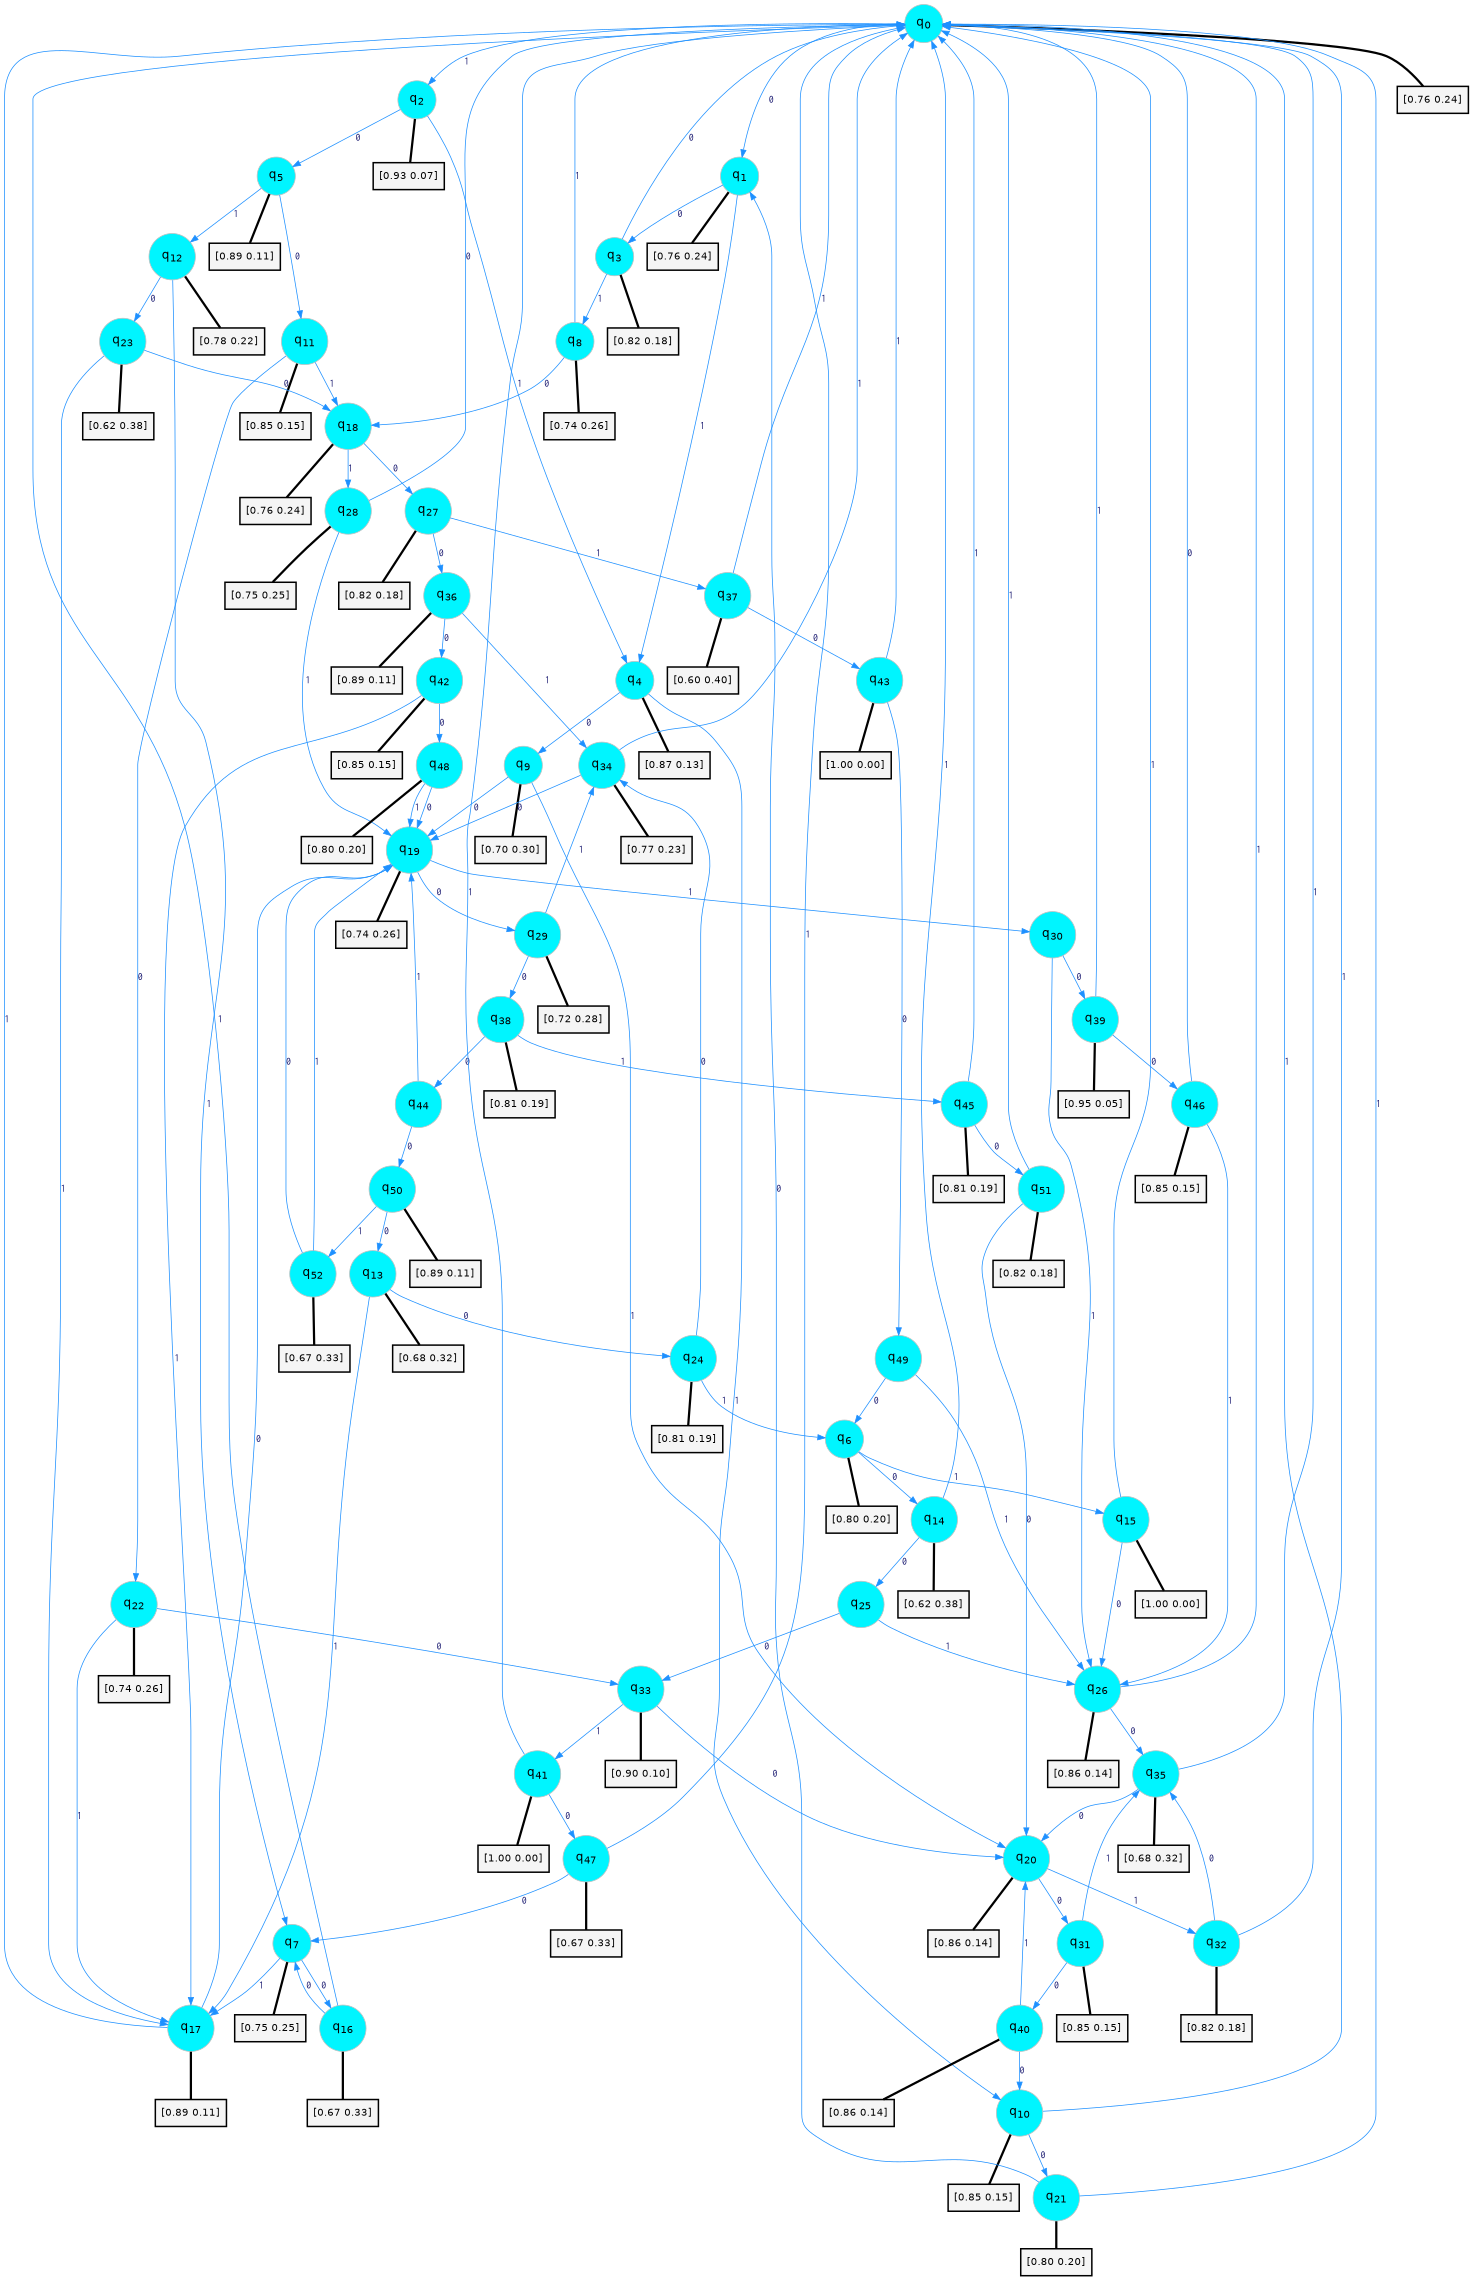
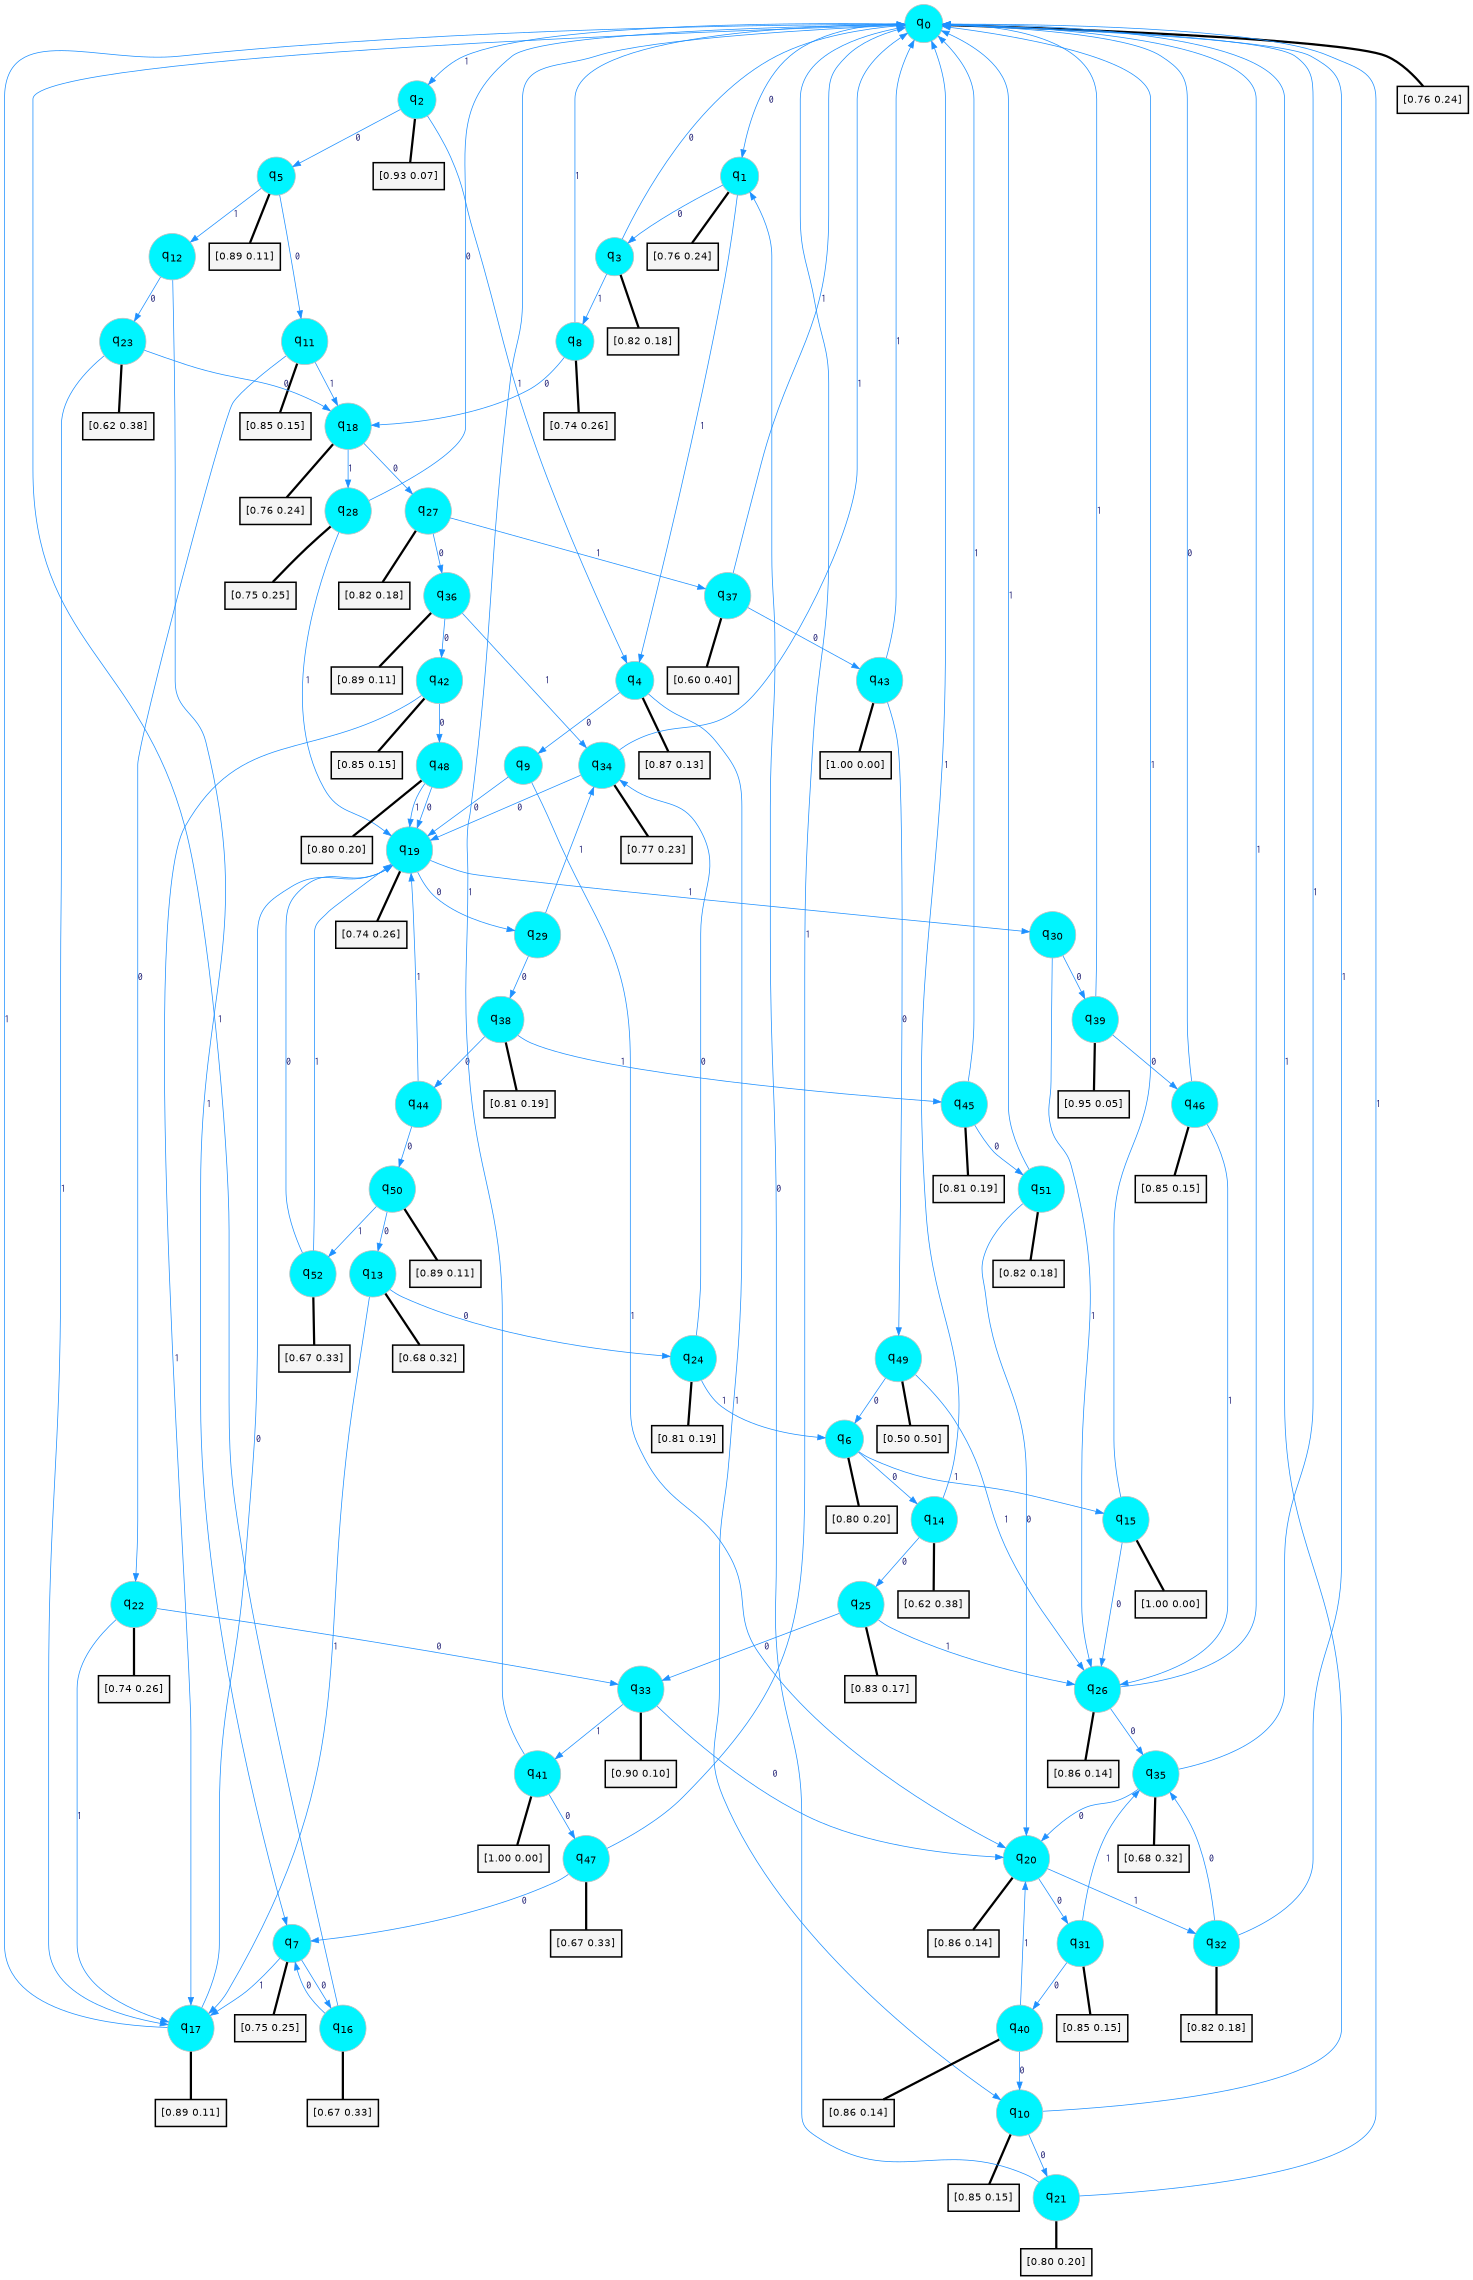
node "[0.78 0.22]": removed
node "[0.70 0.30]": removed
node "[0.72 0.28]": removed
node "[0.50 0.50]": added
node "[0.83 0.17]": added
